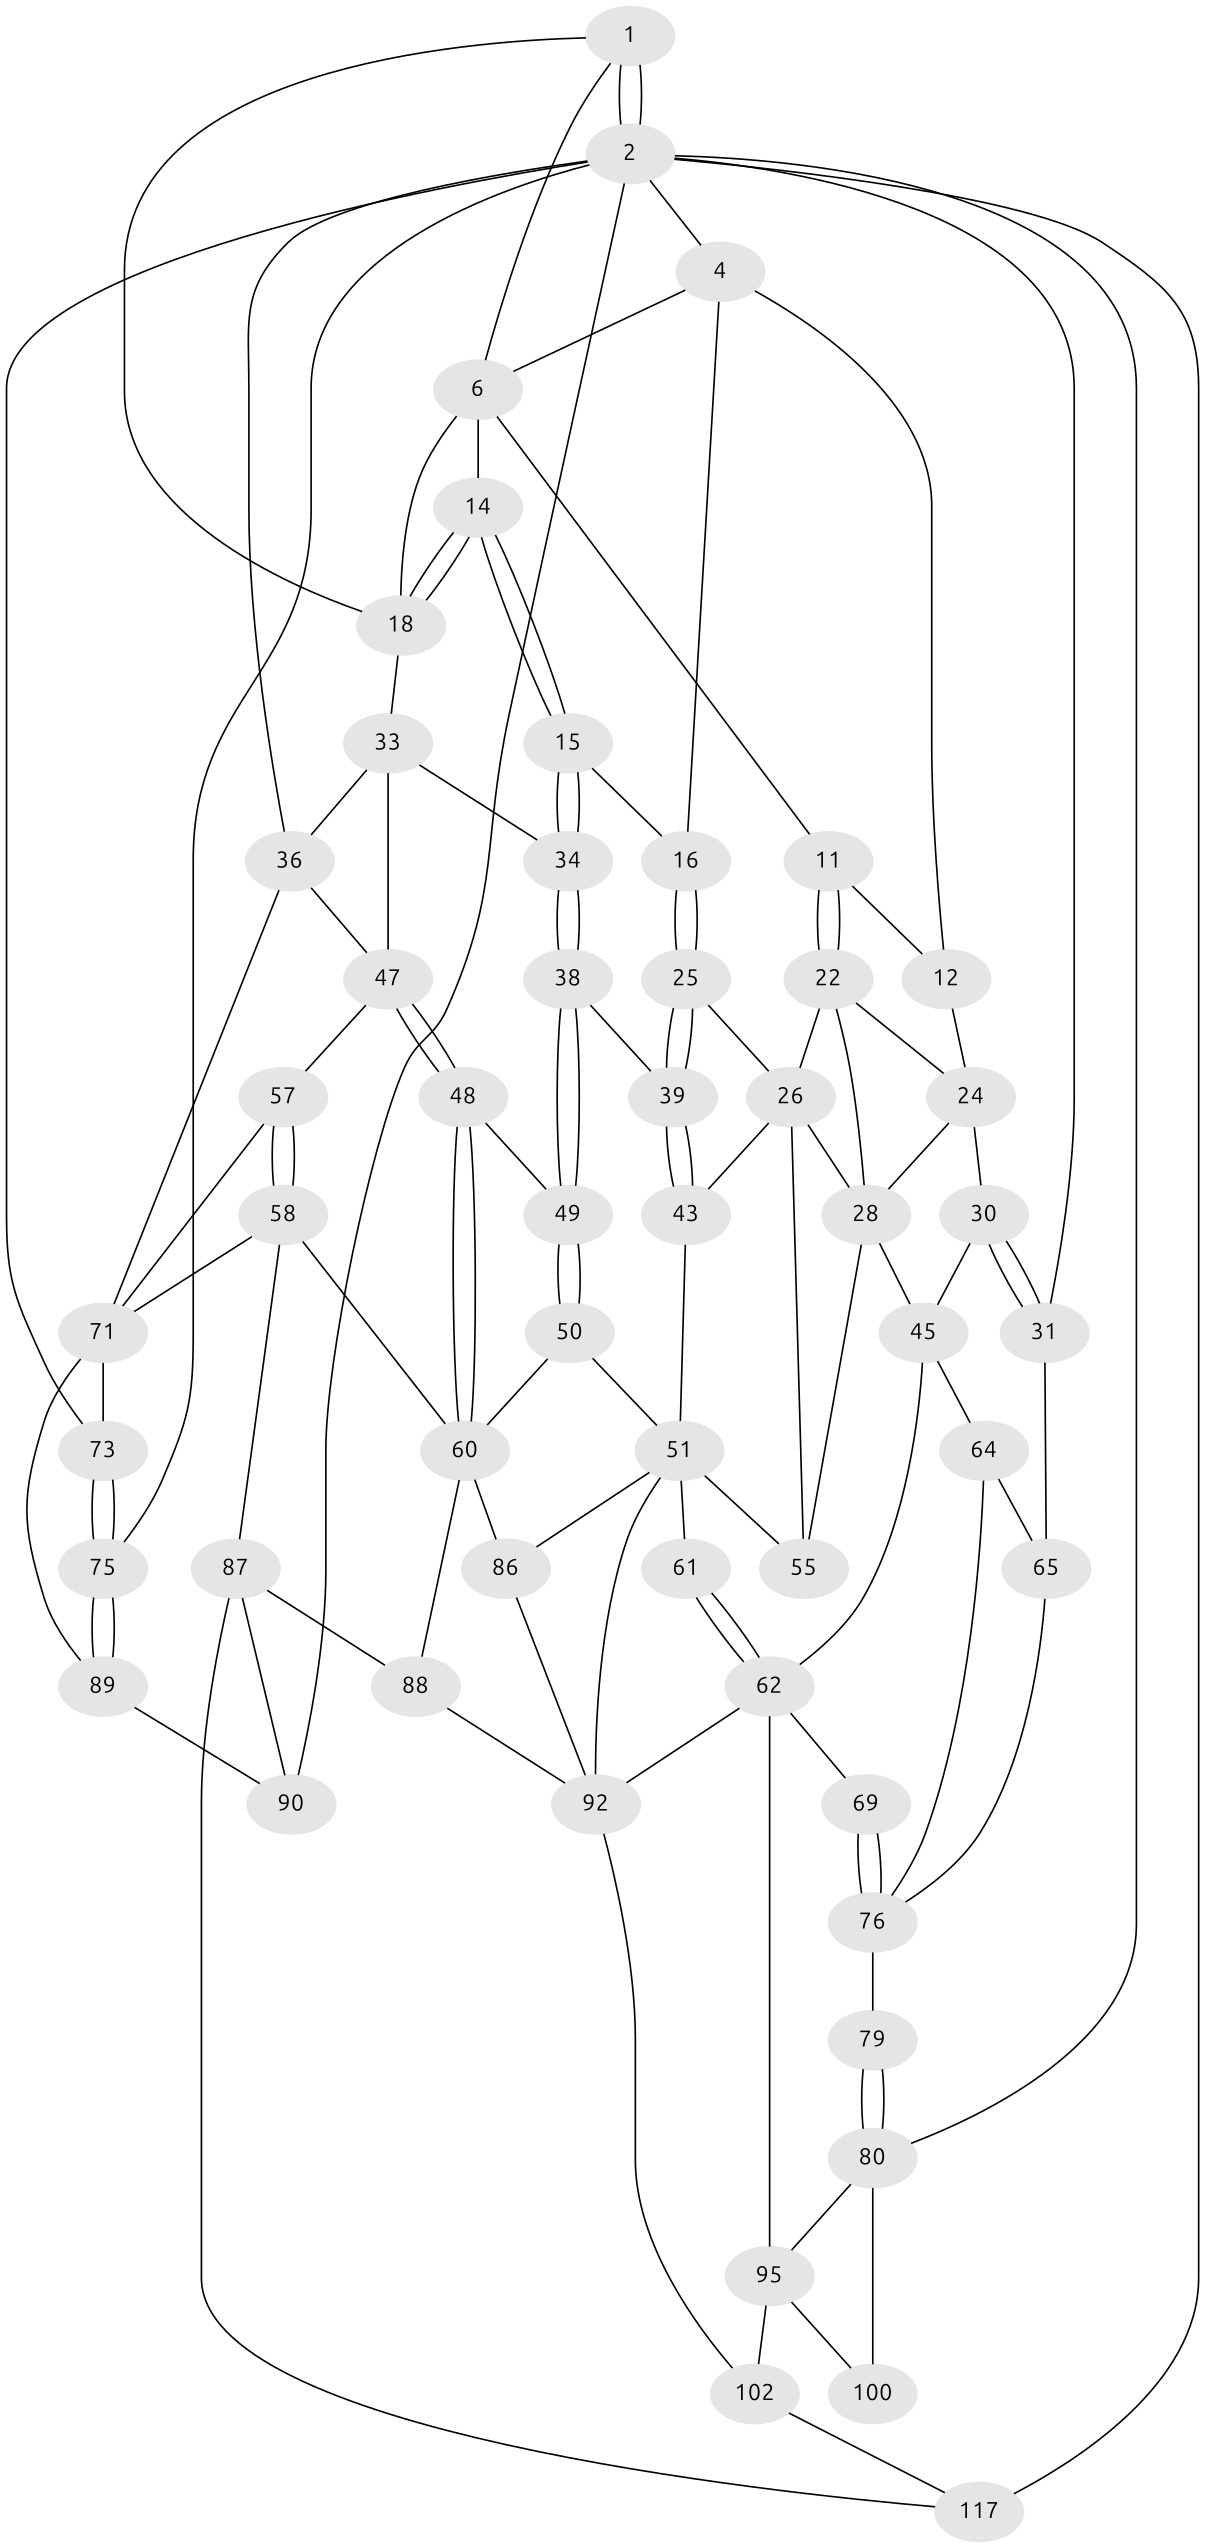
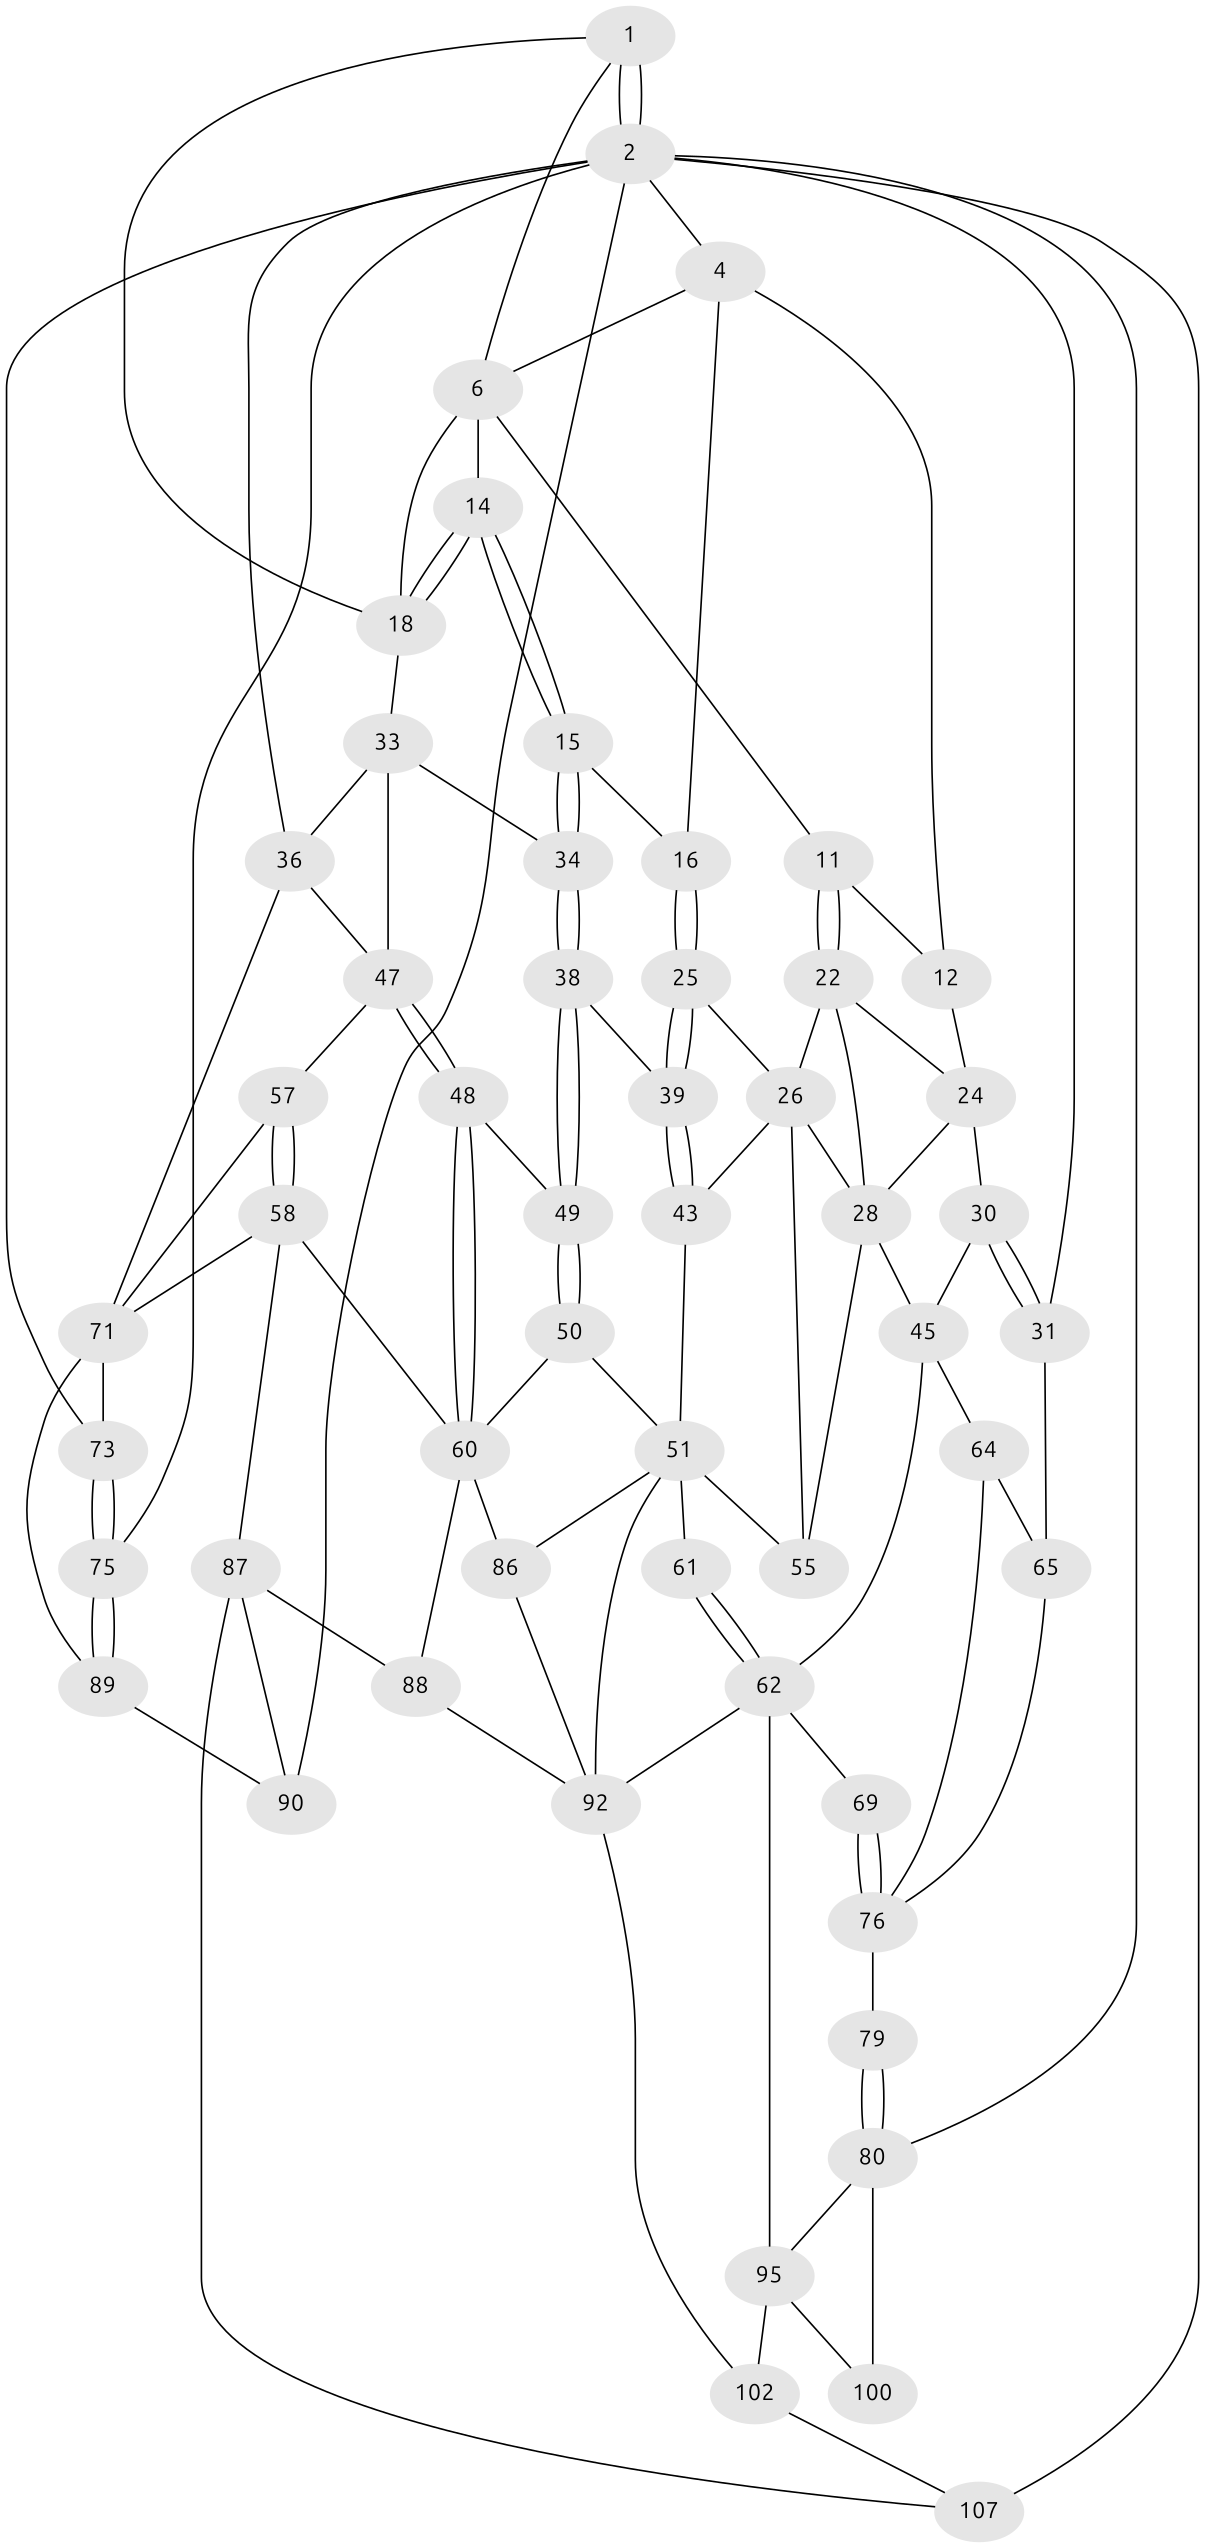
node "117": label "117" -> "107"
